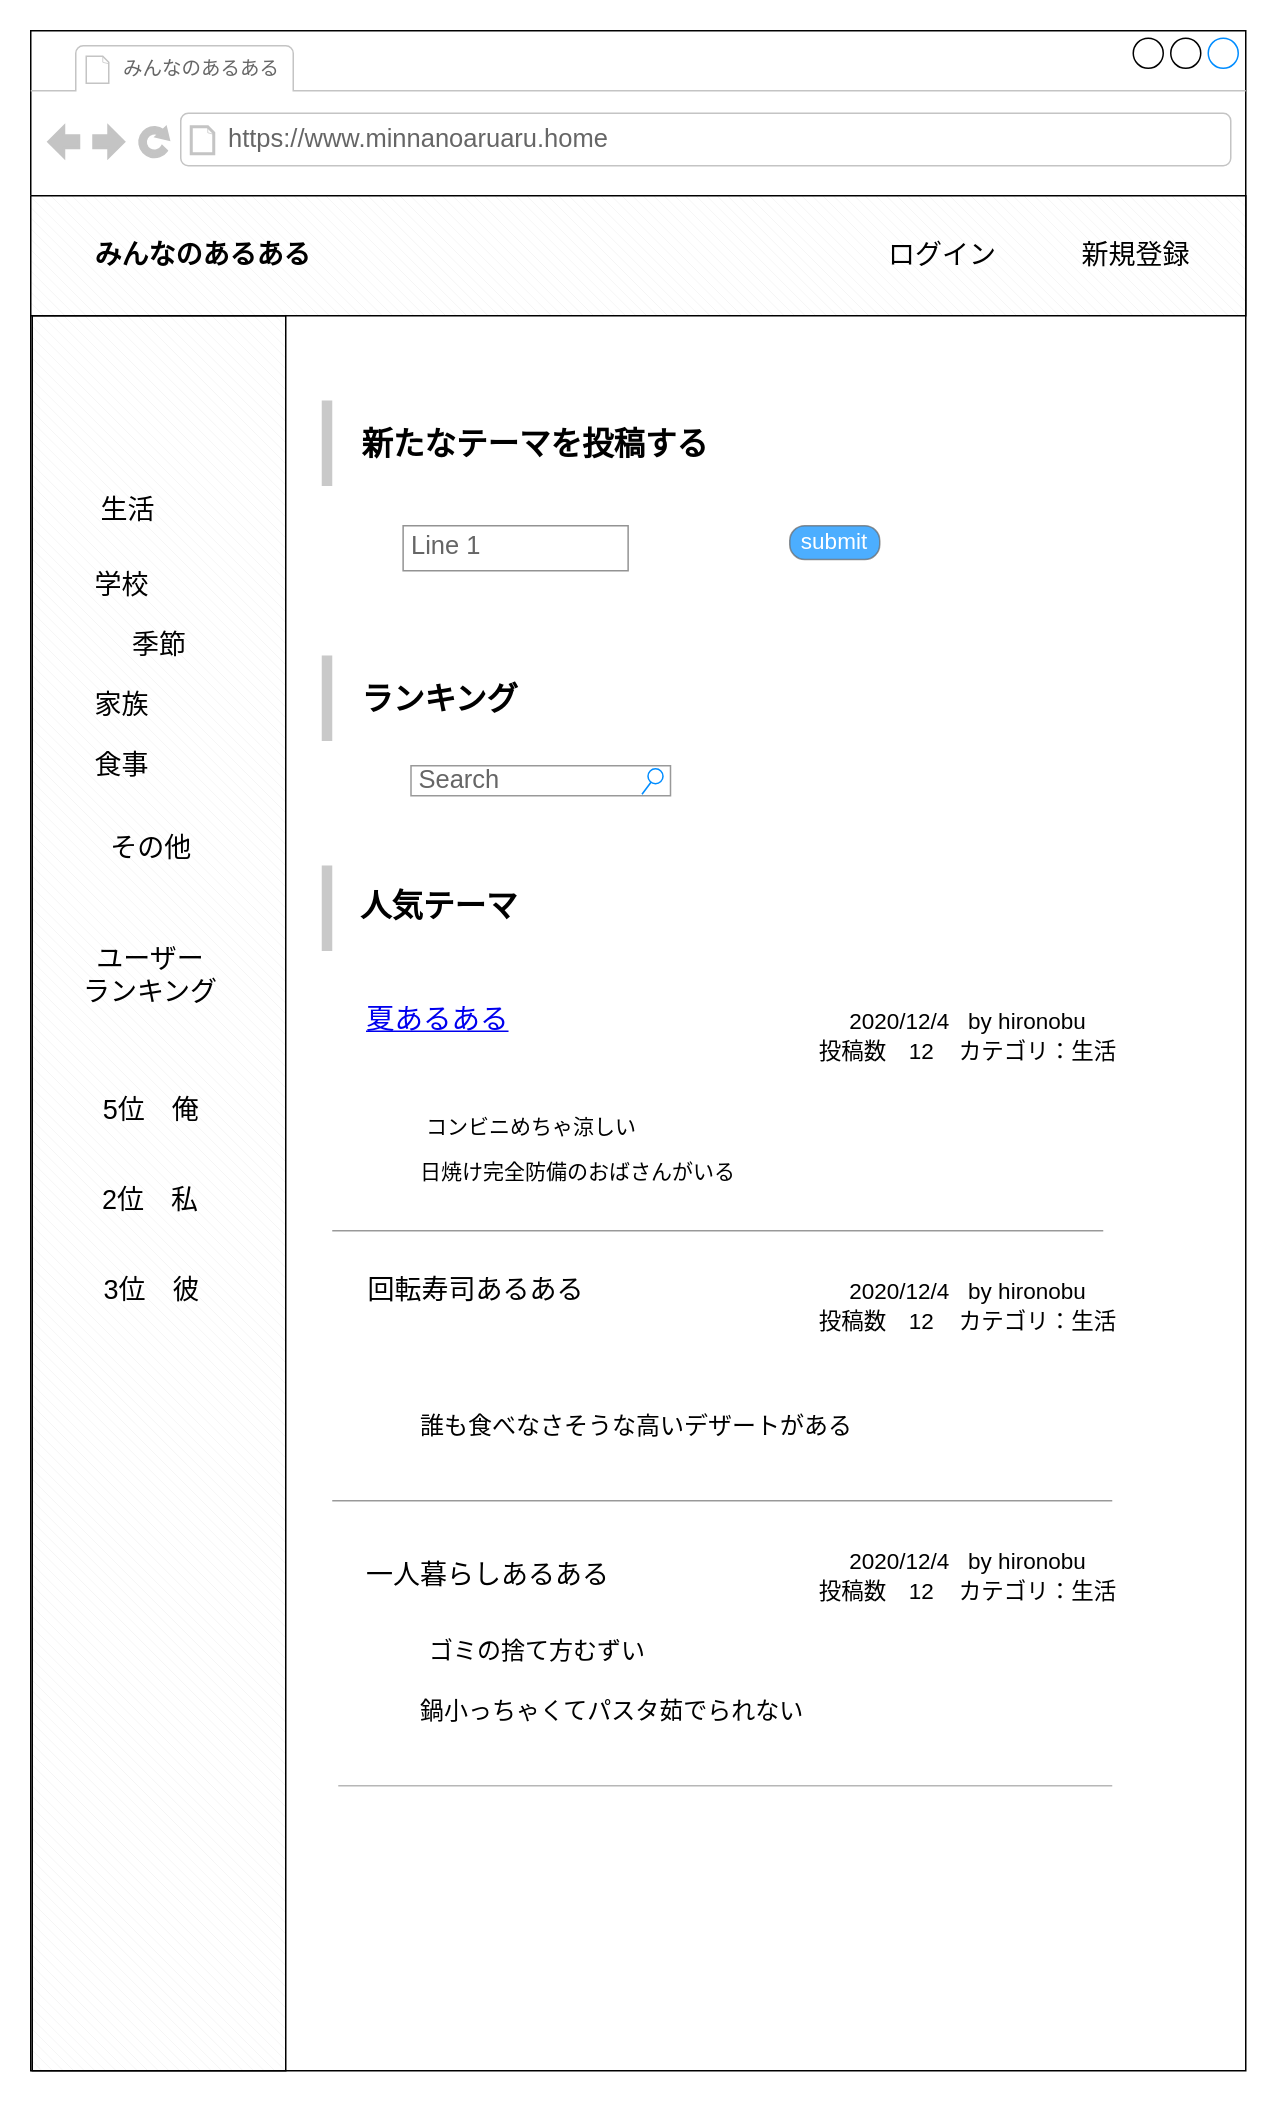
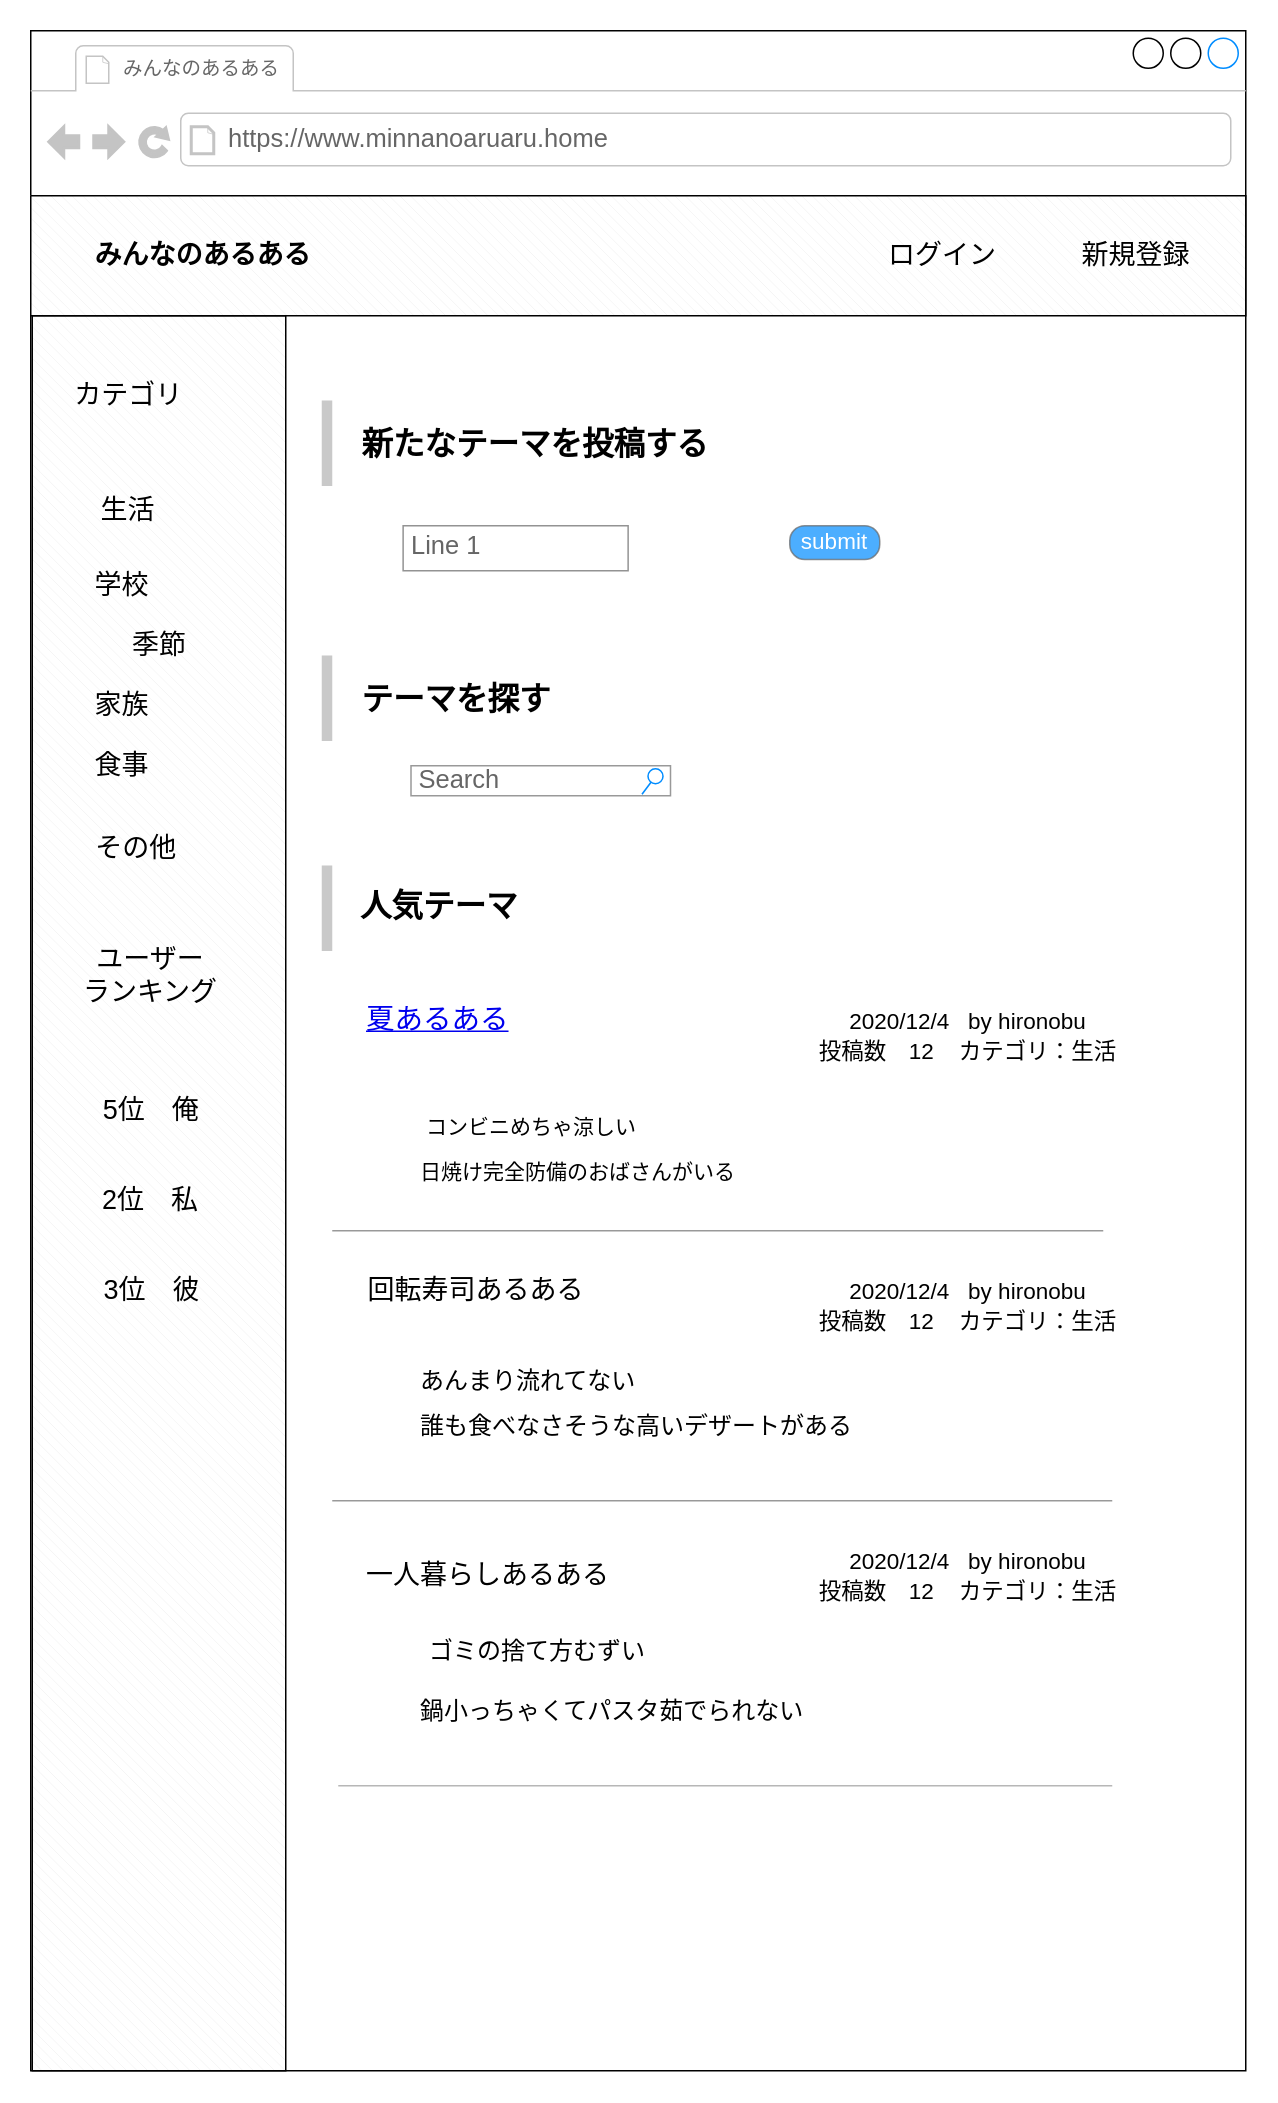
node "カテゴリ": added
node "ランキング": label "ランキング" -> "テーマを探す"
node "その他": moved (152, 848) -> (137, 848)
node "あんまり流れてない": added
